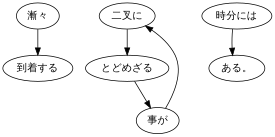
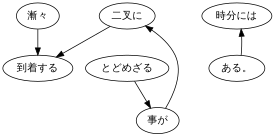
edge "時分には" -> "ある。": reversed
edge "二叉に" -> "とどめざる": now "二叉に" -> "到着する"
